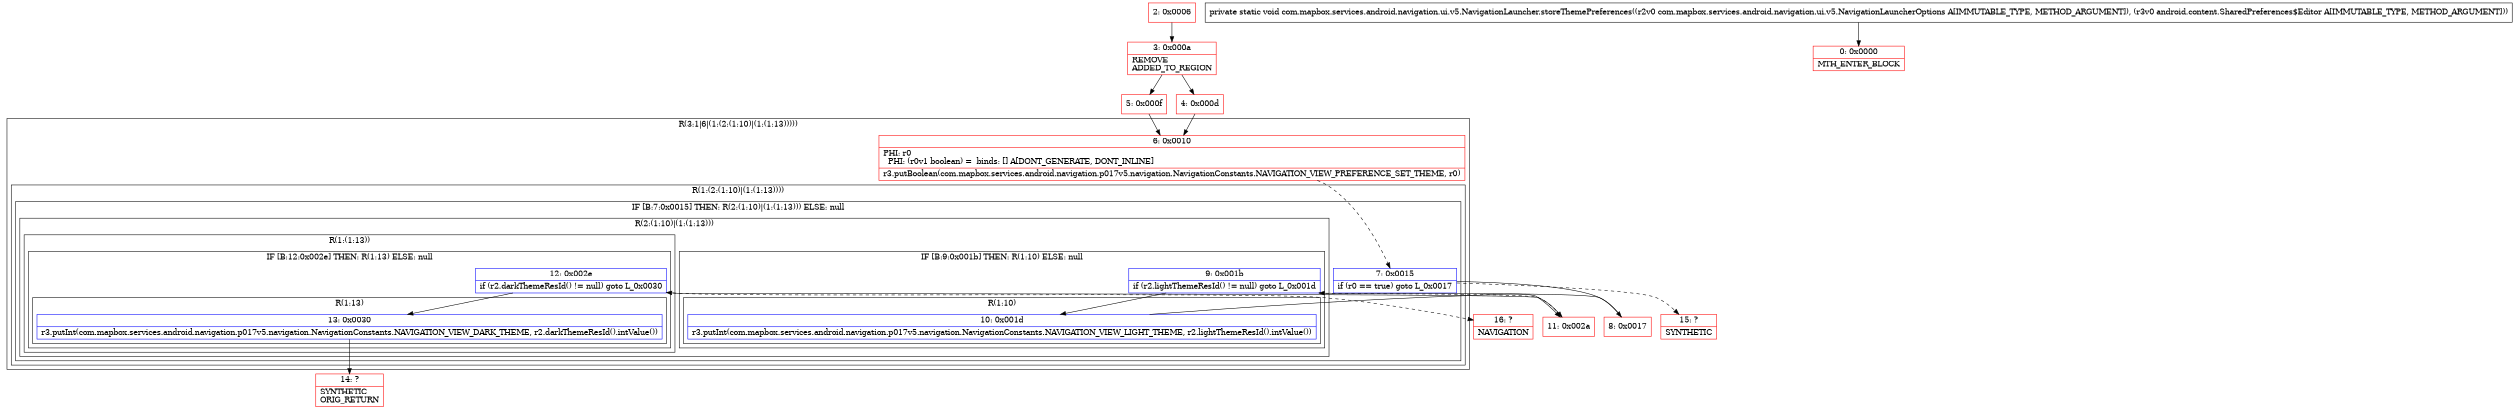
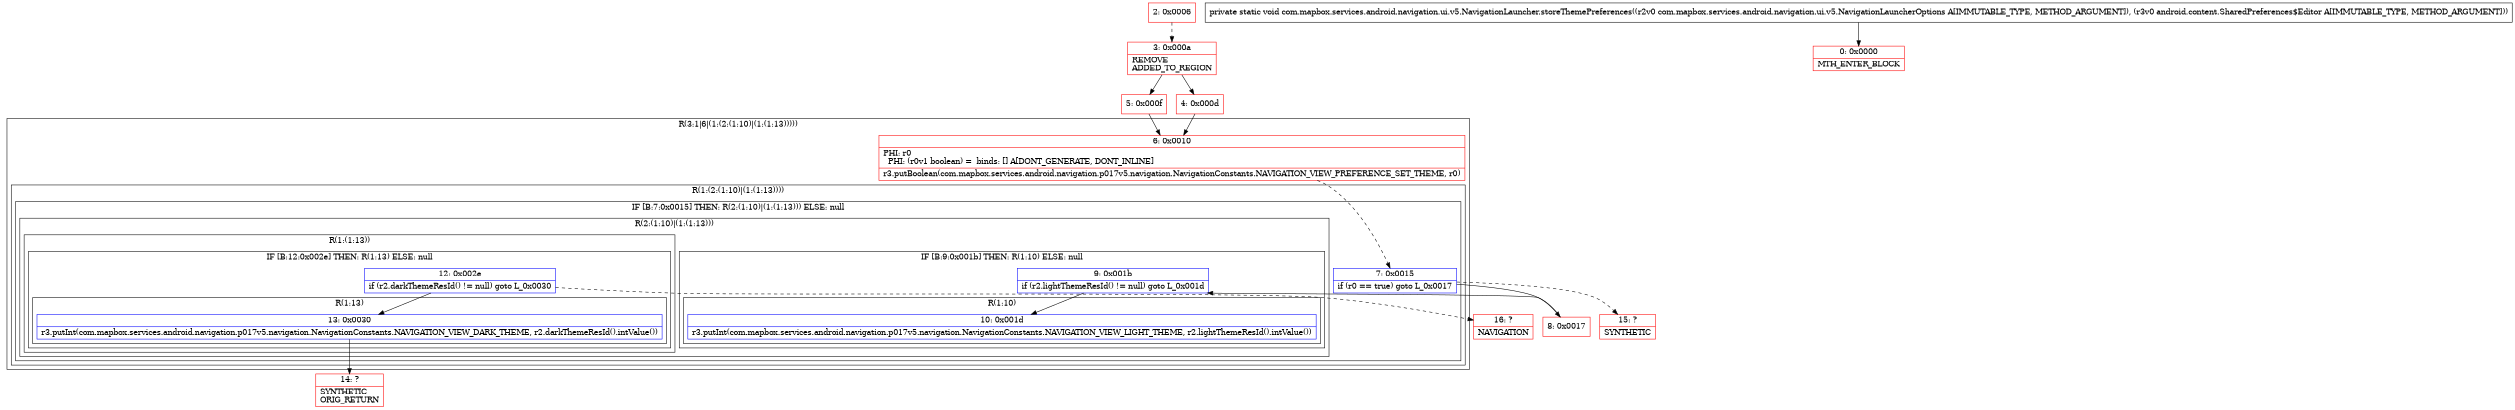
edge "2: 0x0006" -> "3: 0x000a": style solid -> dashed
node "11: 0x002a": removed
